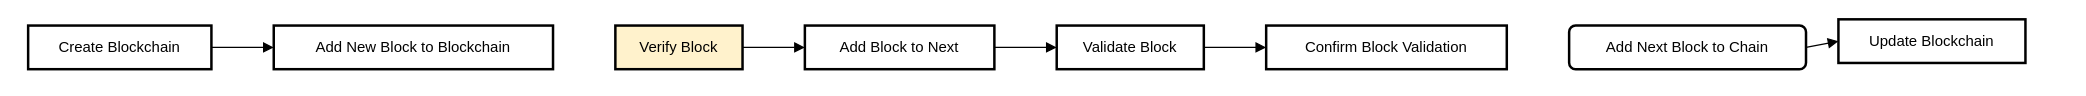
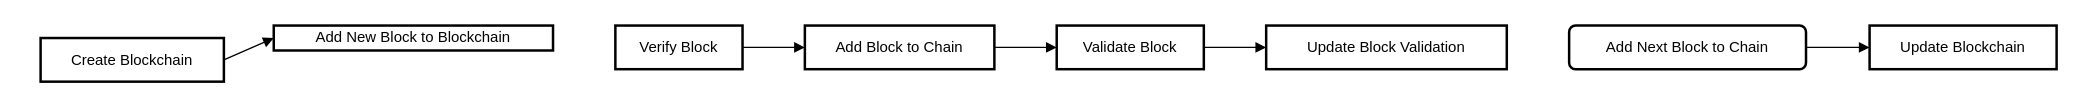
node "Update Blockchain": moved (1934, 41) -> (1966, 48)
node "Create Blockchain": moved (118, 48) -> (130, 60)
node "Add New Block to Blockchain": size 280x44 -> 280x25
node "Verify Block": fillcolor #fff2cc -> #ffffff
node "Add Block to Next": label "Add Block to Next" -> "Add Block to Chain"
node "Confirm Block Validation": label "Confirm Block Validation" -> "Update Block Validation"
